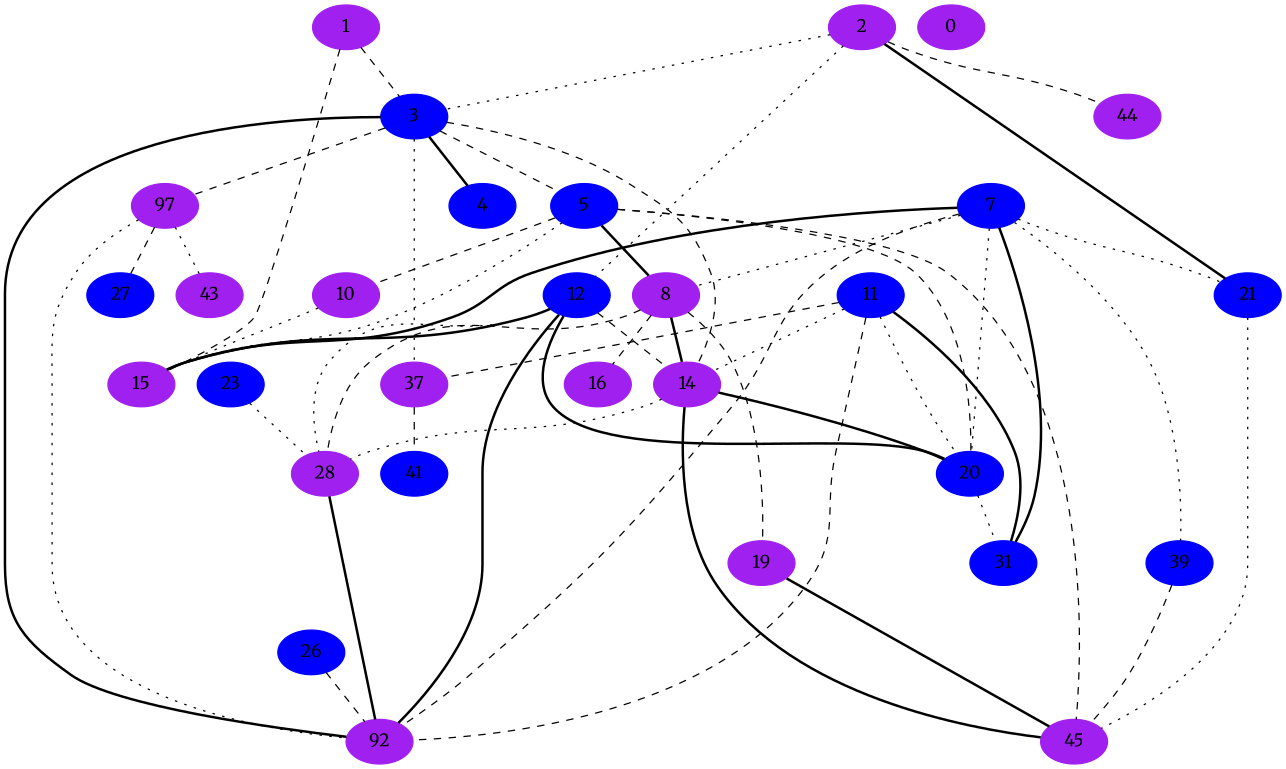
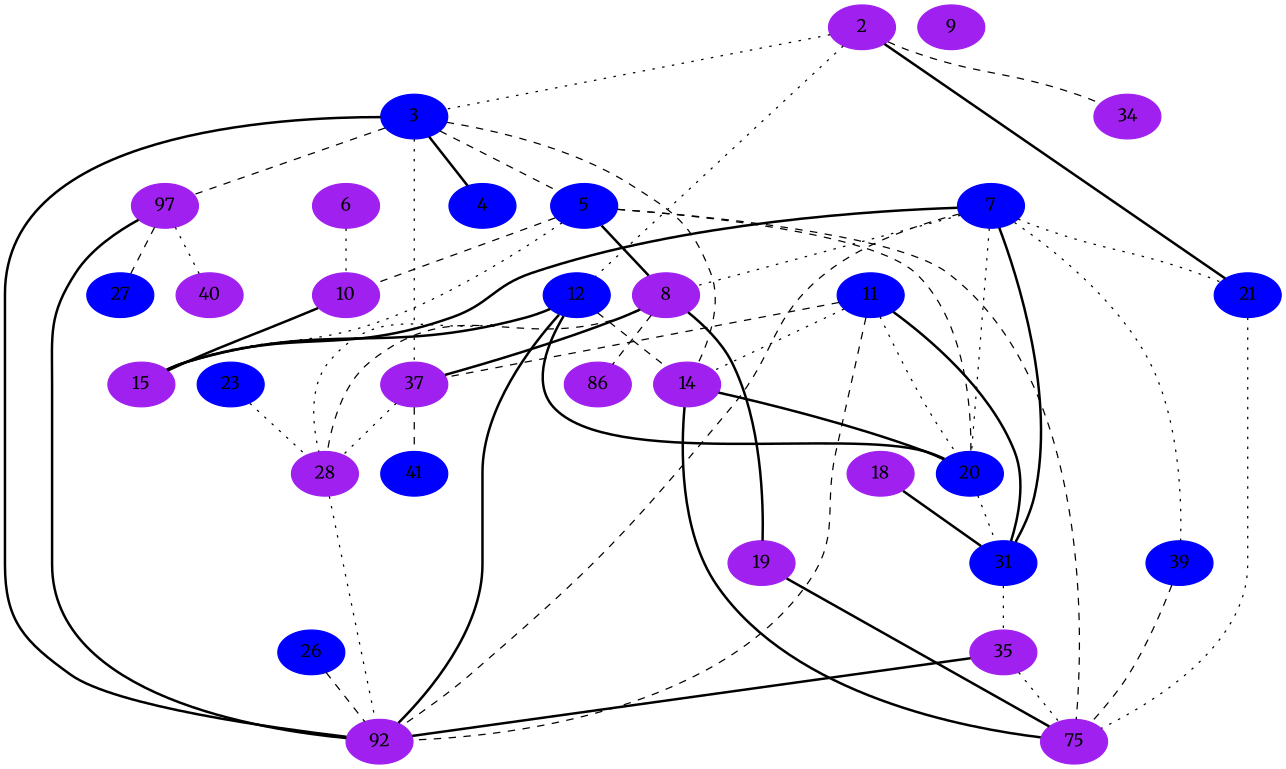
node "1": removed
node "0": label "0" -> "9"
node "44": label "44" -> "34"
node "6": added
node "43": label "43" -> "40"
edge "10" -- "15": style dotted -> bold
edge "8" -- "14": now "8" -- "37"
node "16": label "16" -> "86"
edge "8" -- "19": style dashed -> bold
edge "14" -- "28": now "37" -- "28"
node "18": added
edge "97" -- "92": style dotted -> bold
edge "28" -- "92": style bold -> dotted
node "35": added
node "45": label "45" -> "75"
